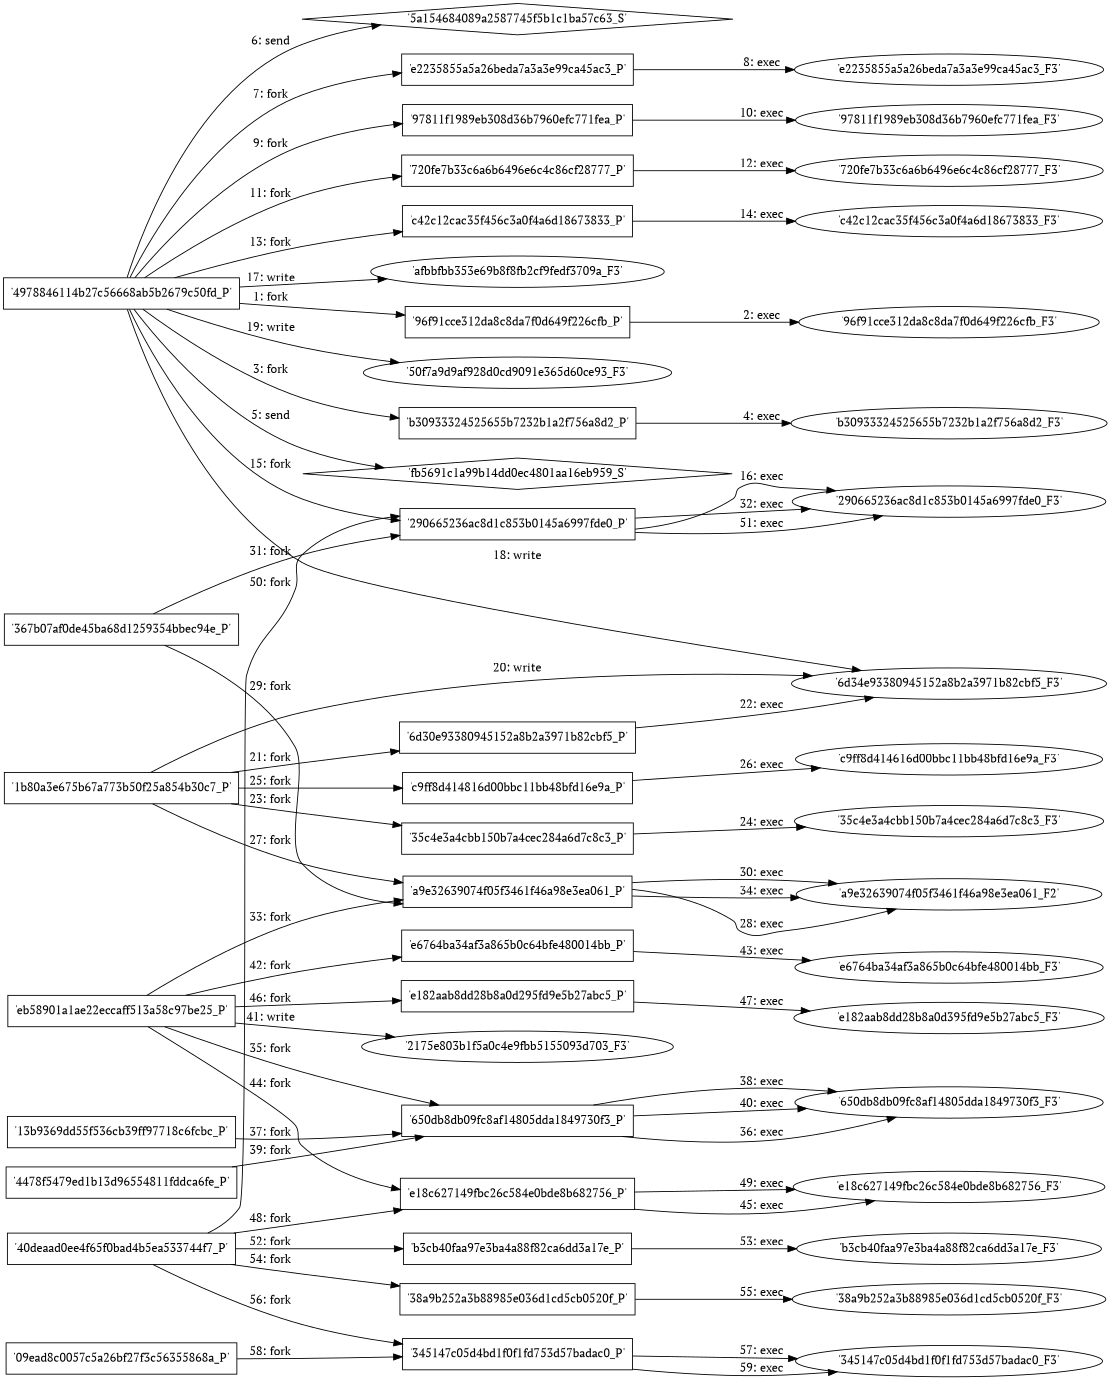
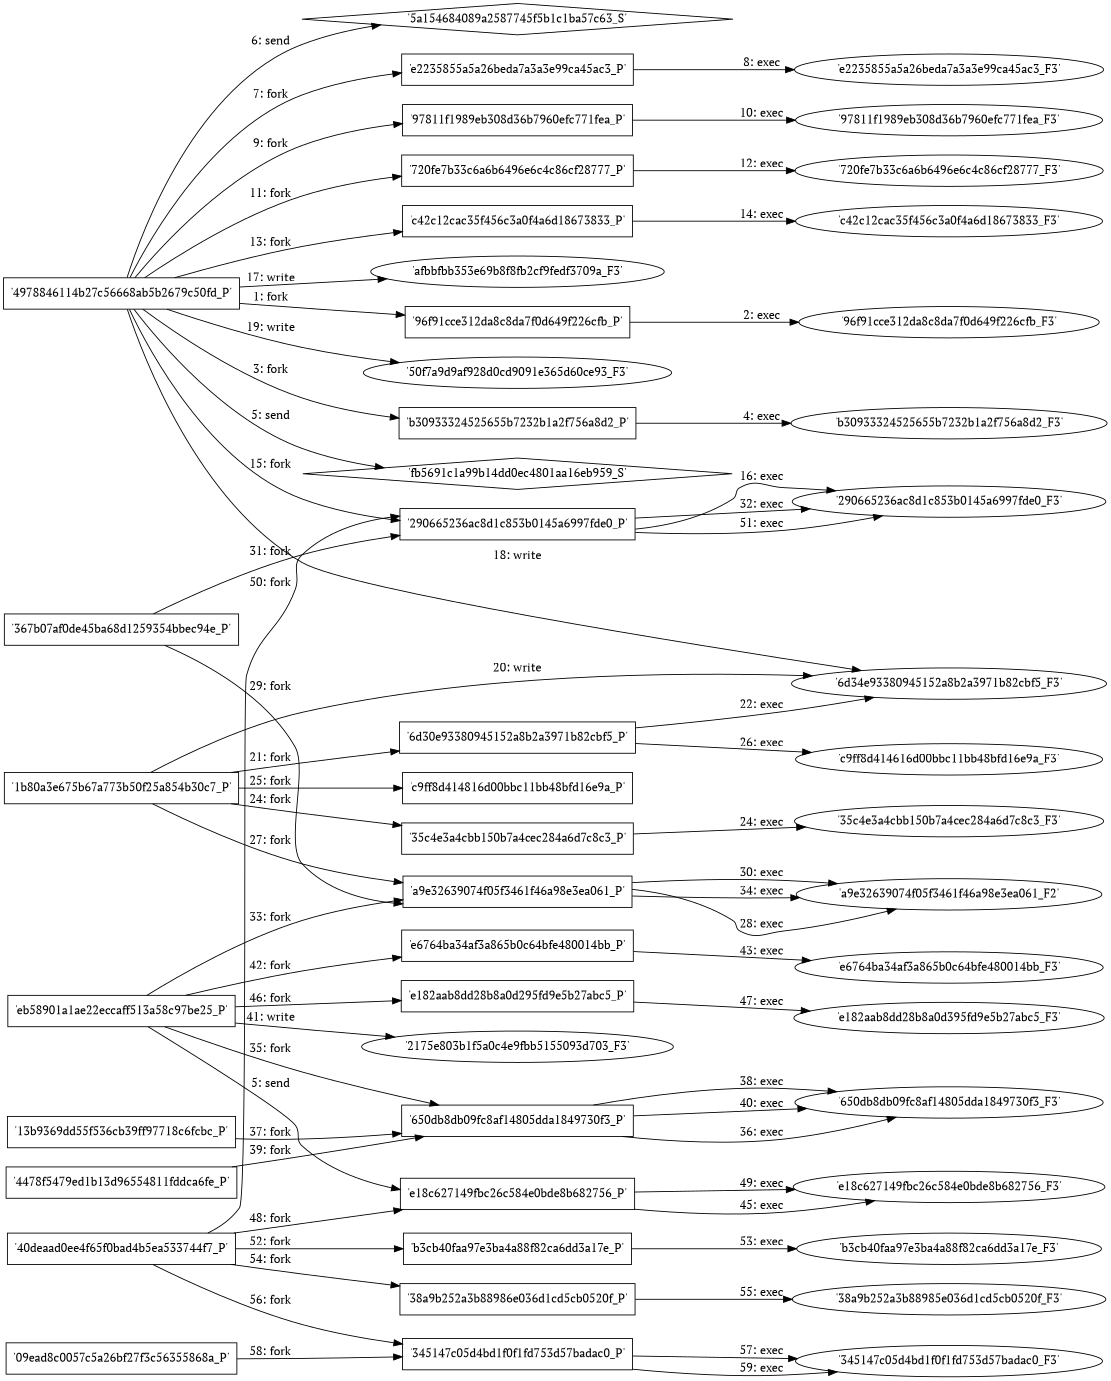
edge "'c9ff8d414816d00bbc11bb48bfd16e9a_P'" -> "'c9ff8d414616d00bbc11bb48bfd16e9a_F3'": now "'6d30e93380945152a8b2a3971b82cbf5_P'" -> "'c9ff8d414616d00bbc11bb48bfd16e9a_F3'"
edge "'1b80a3e675b67a773b50f25a854b30c7_P'" -> "'35c4e3a4cbb150b7a4cec284a6d7c8c3_P'": label "23: fork" -> "24: fork"
edge "'eb58901a1ae22eccaff513a58c97be25_P'" -> "'e18c627149fbc26c584e0bde8b682756_P'": label "44: fork" -> "5: send"
node "'38a9b252a3b88985e036d1cd5cb0520f_P'": label "'38a9b252a3b88985e036d1cd5cb0520f_P'" -> "'38a9b252a3b88986e036d1cd5cb0520f_P'"
